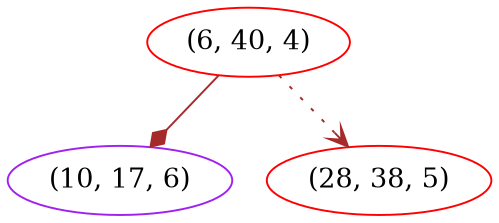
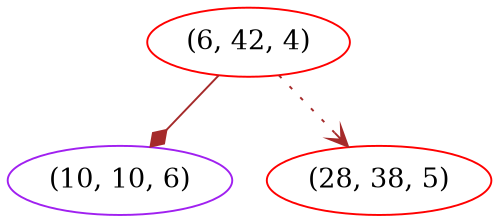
node "(6, 40, 4)": label "(6, 40, 4)" -> "(6, 42, 4)"
node "(10, 17, 6)": label "(10, 17, 6)" -> "(10, 10, 6)"
